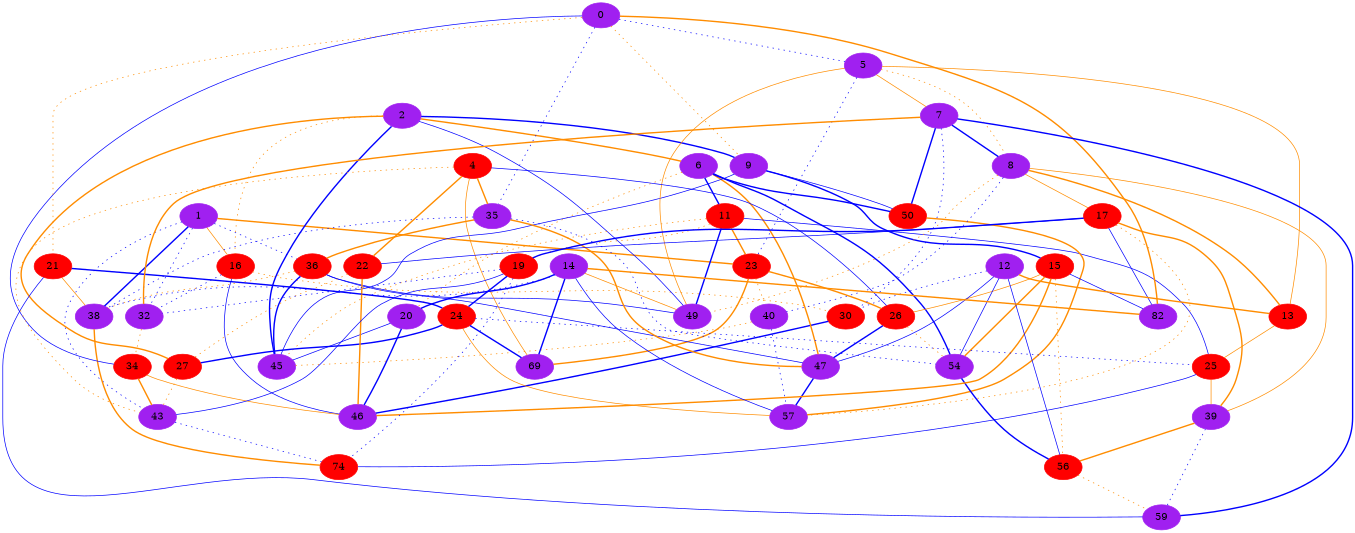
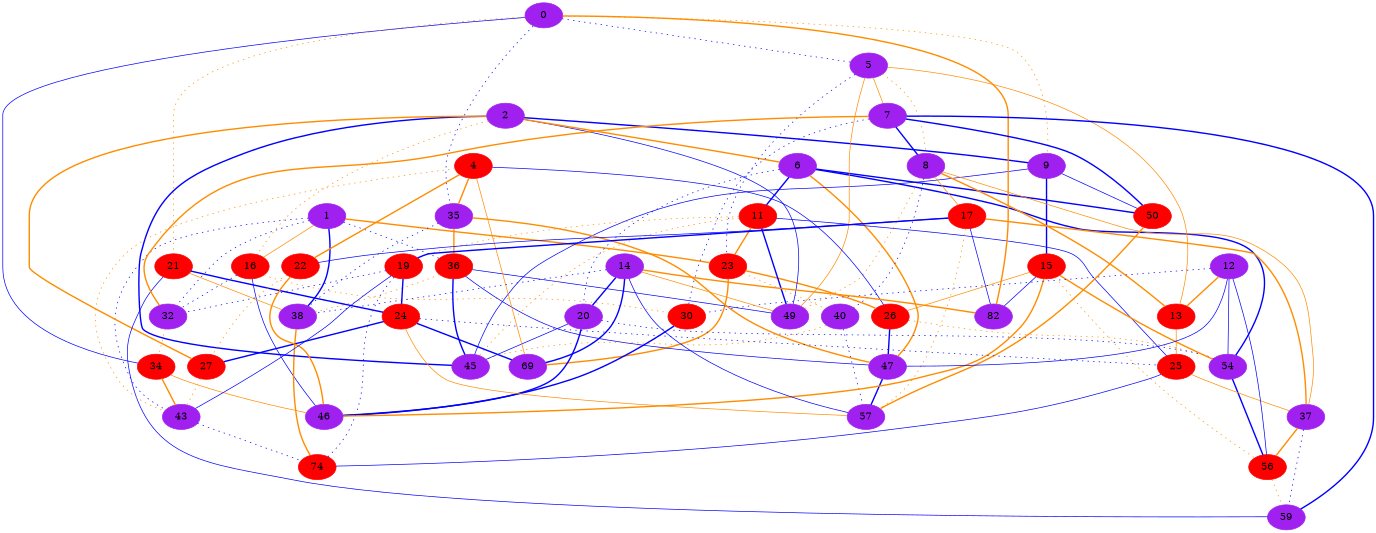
edge "6" -- "20": color darkorange -> blue
edge "35" -- "54": now "20" -- "54"
node "39": label "39" -> "37"
